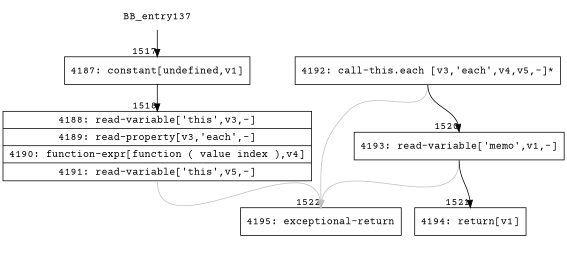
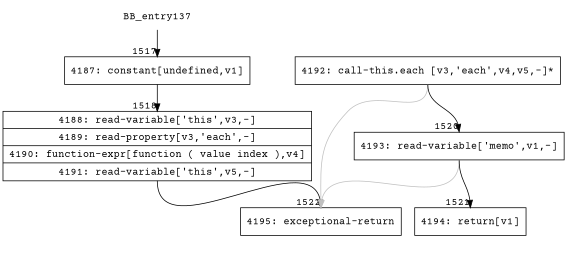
edge "4188: read-variable['this',v3,-]" -> "4195: exceptional-return": color gray -> black
